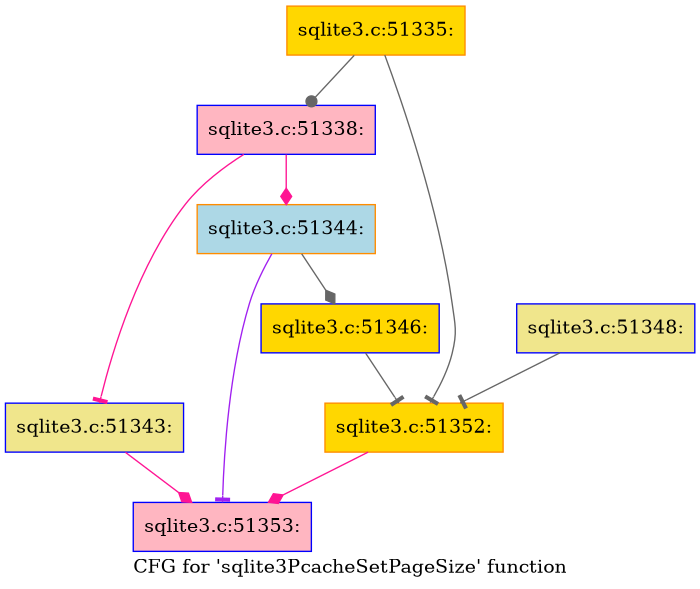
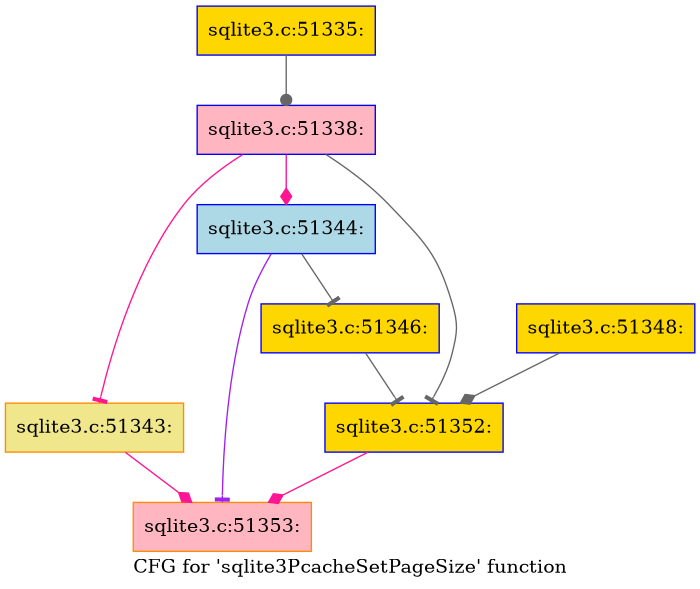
node "sqlite3.c:51335:": color darkorange -> blue
edge "sqlite3.c:51335:" -> "sqlite3.c:51352:": now "sqlite3.c:51338:" -> "sqlite3.c:51352:"
node "sqlite3.c:51344:": color darkorange -> blue
edge "sqlite3.c:51344:" -> "sqlite3.c:51346:": arrowhead diamond -> tee
node "sqlite3.c:51348:": fillcolor khaki -> gold
edge "sqlite3.c:51348:" -> "sqlite3.c:51352:": arrowhead tee -> diamond
node "sqlite3.c:51343:": color blue -> darkorange
node "sqlite3.c:51352:": color darkorange -> blue
node "sqlite3.c:51353:": color blue -> darkorange
